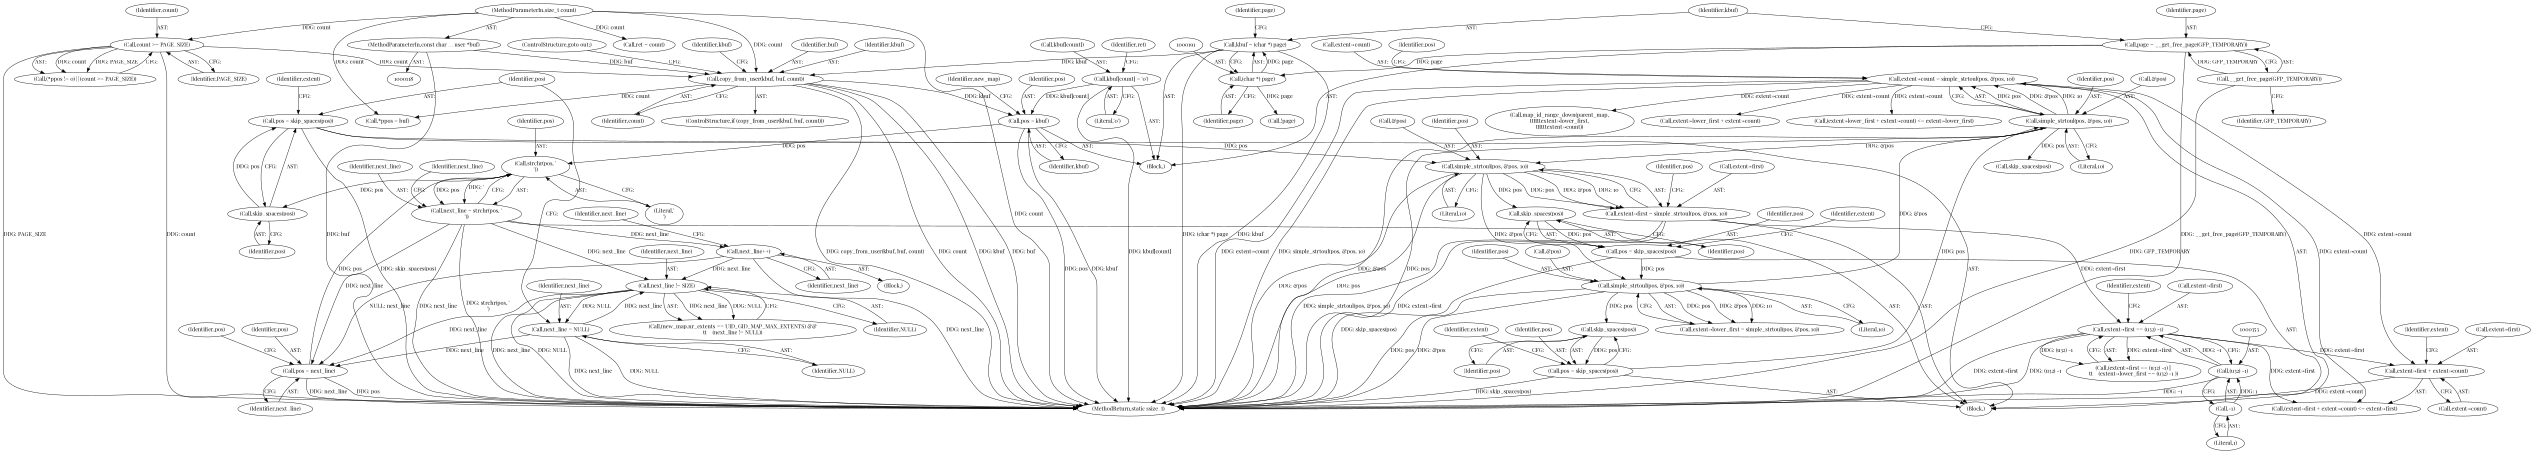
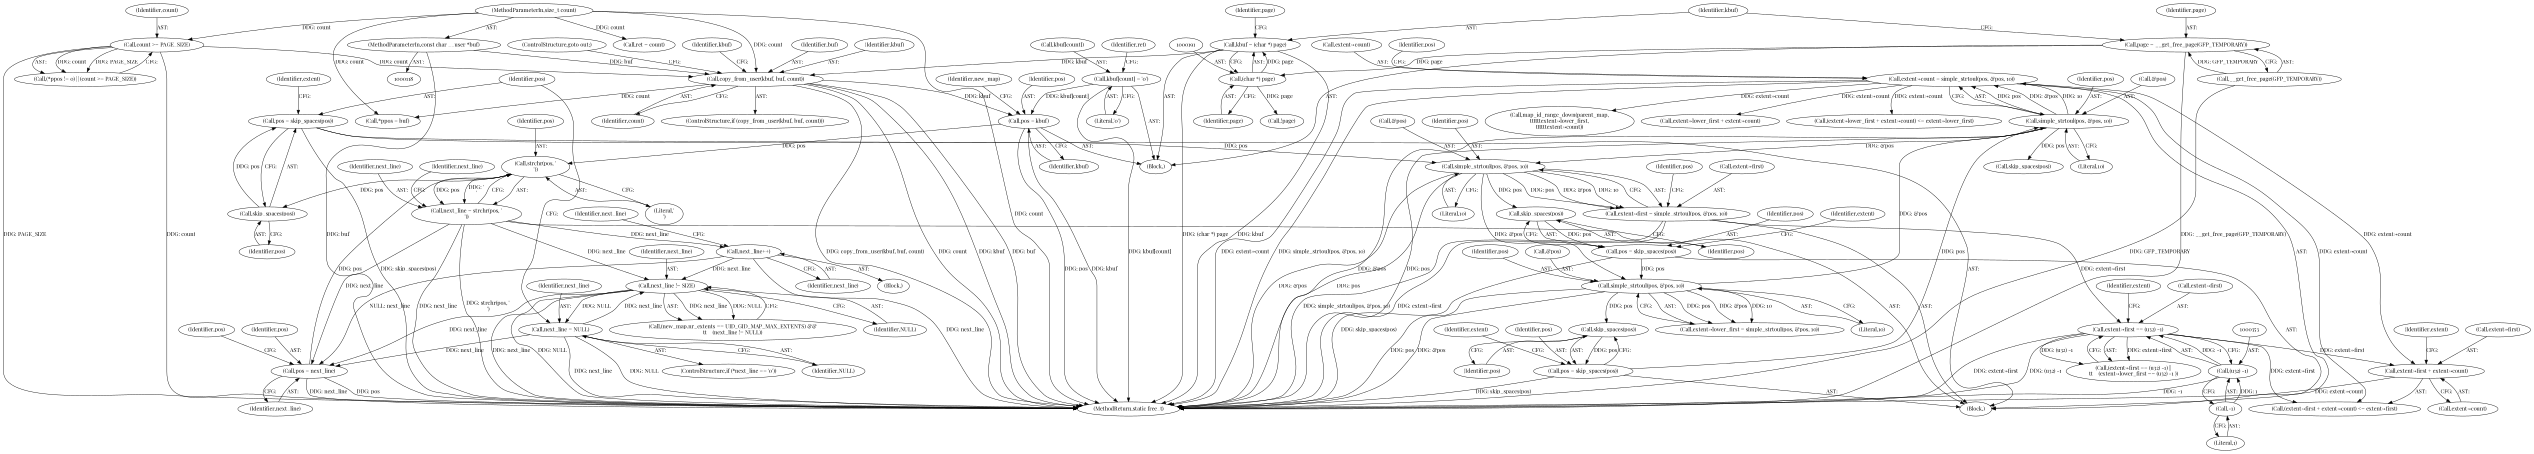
node "(Identifier,PAGE_SIZE)": removed
node "(Identifier,GFP_TEMPORARY)": removed
node "(ControlStructure,if (*next_line == '0'))": added
node "(MethodReturn,static ssize_t)": label "(MethodReturn,static ssize_t)" -> "(MethodReturn,static free_t)"
